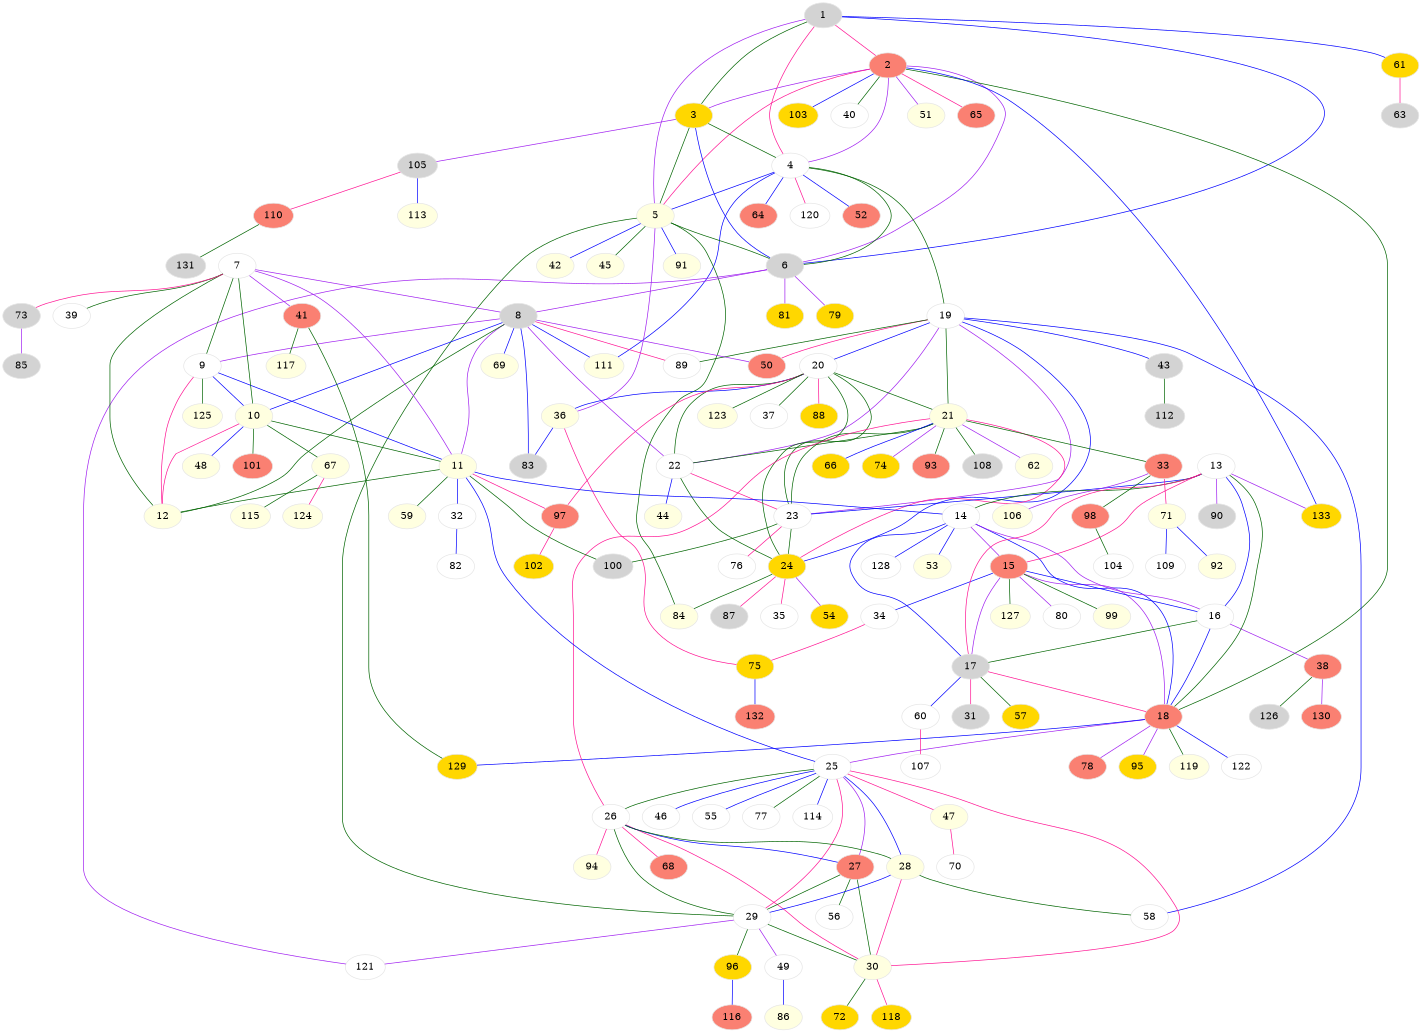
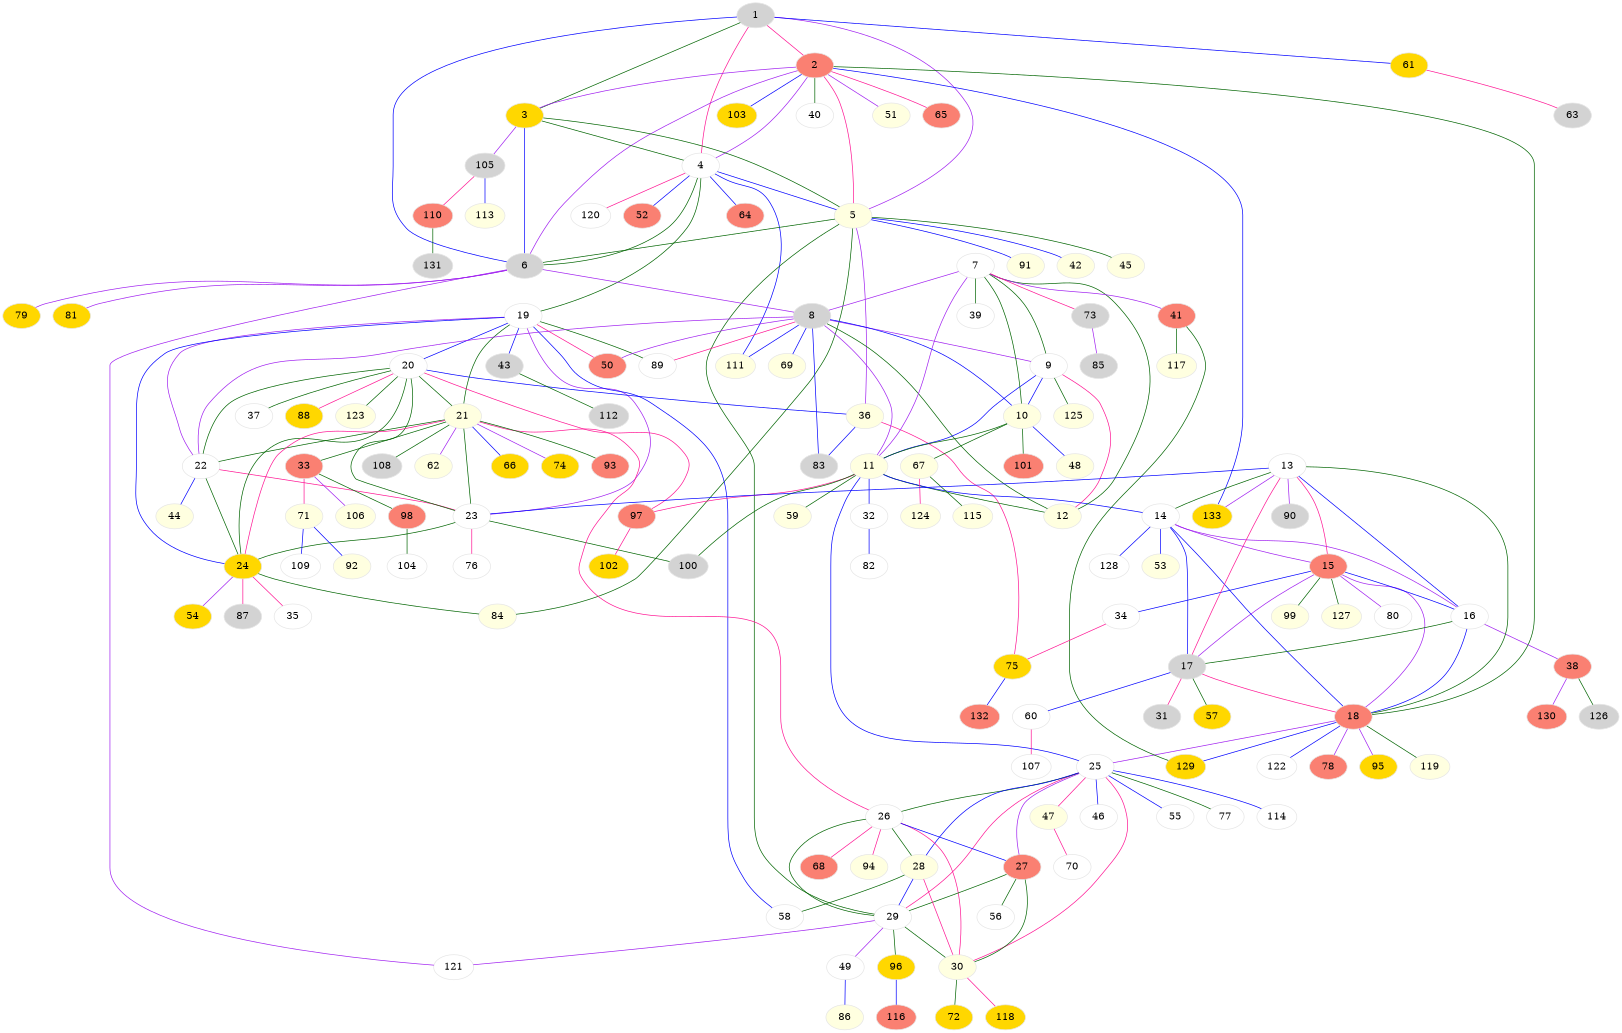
edge "10" -- "12": removed
